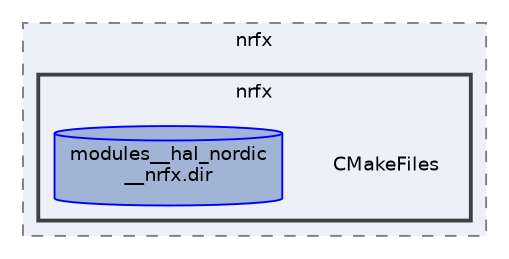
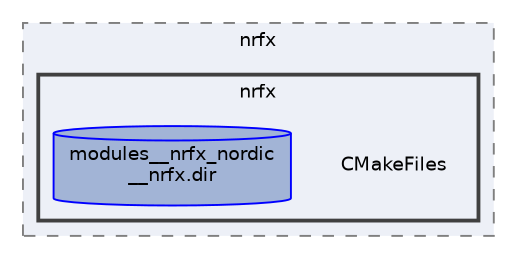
node "modules__hal_nordic __nrfx.dir": label "modules__hal_nordic __nrfx.dir" -> "modules__nrfx_nordic __nrfx.dir"
